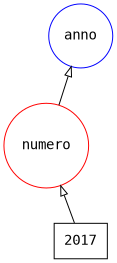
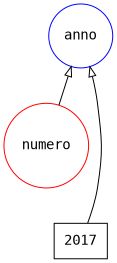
edge "2017" -> "numero": now "2017" -> "anno"
